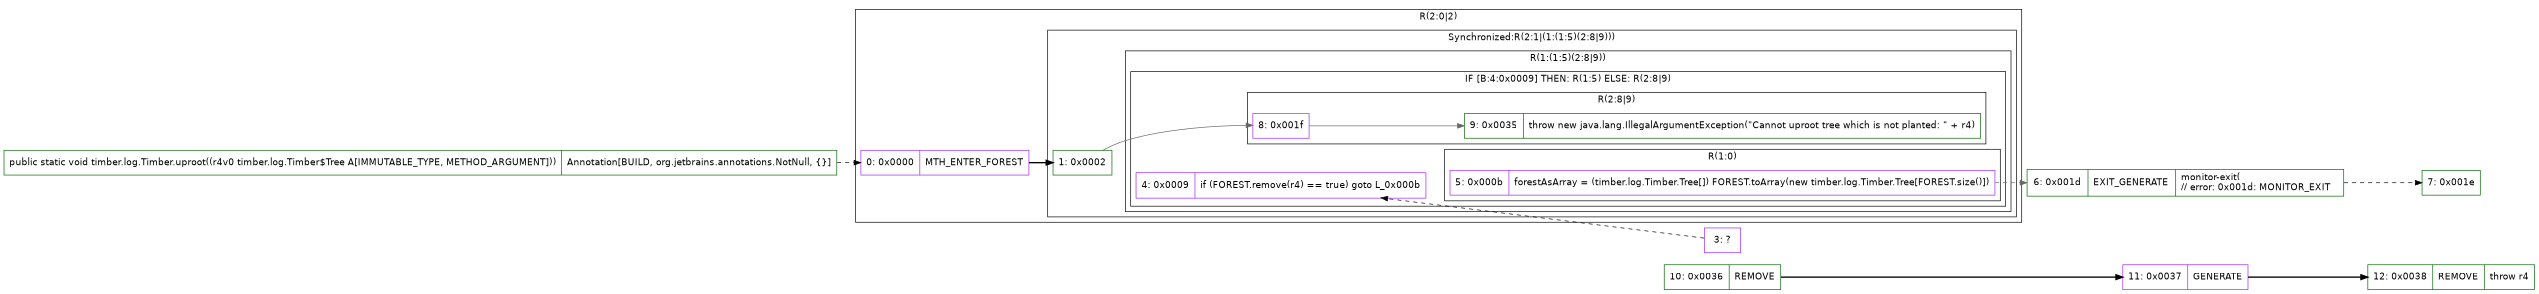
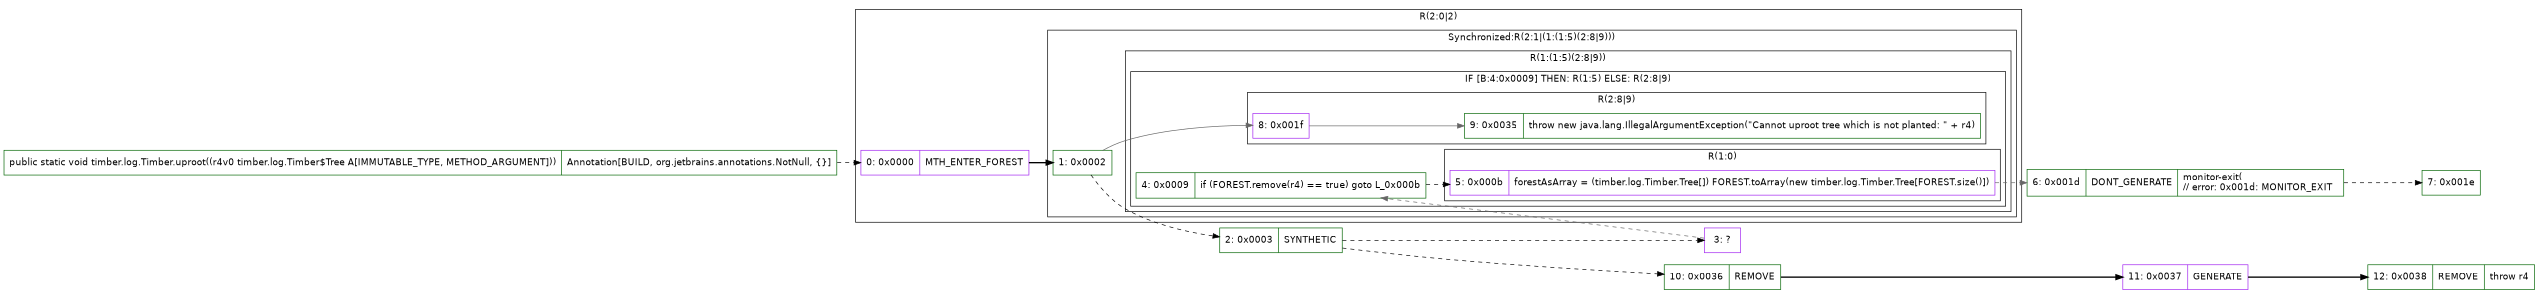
node "6: 0x001d": text "EXIT_GENERATE" -> "DONT_GENERATE"
node "4: 0x0009": color purple -> darkgreen
edge "4: 0x0009" -> "5: 0x000b": added
edge "3: ?" -> "4: 0x0009": color black -> gray40
node "2: 0x0003": added
